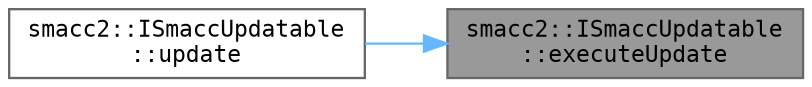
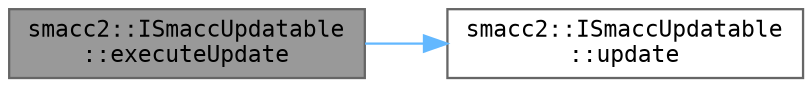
edge "smacc2::ISmaccUpdatable ::update" -> "smacc2::ISmaccUpdatable ::executeUpdate": reversed
